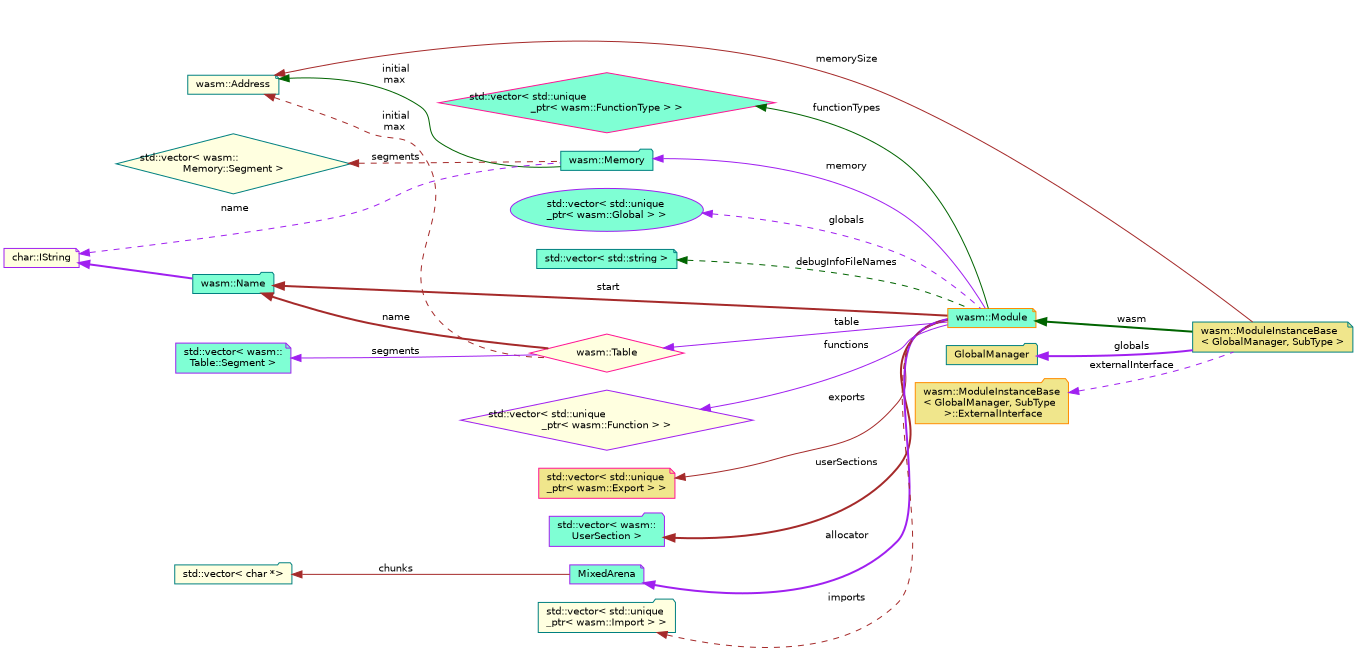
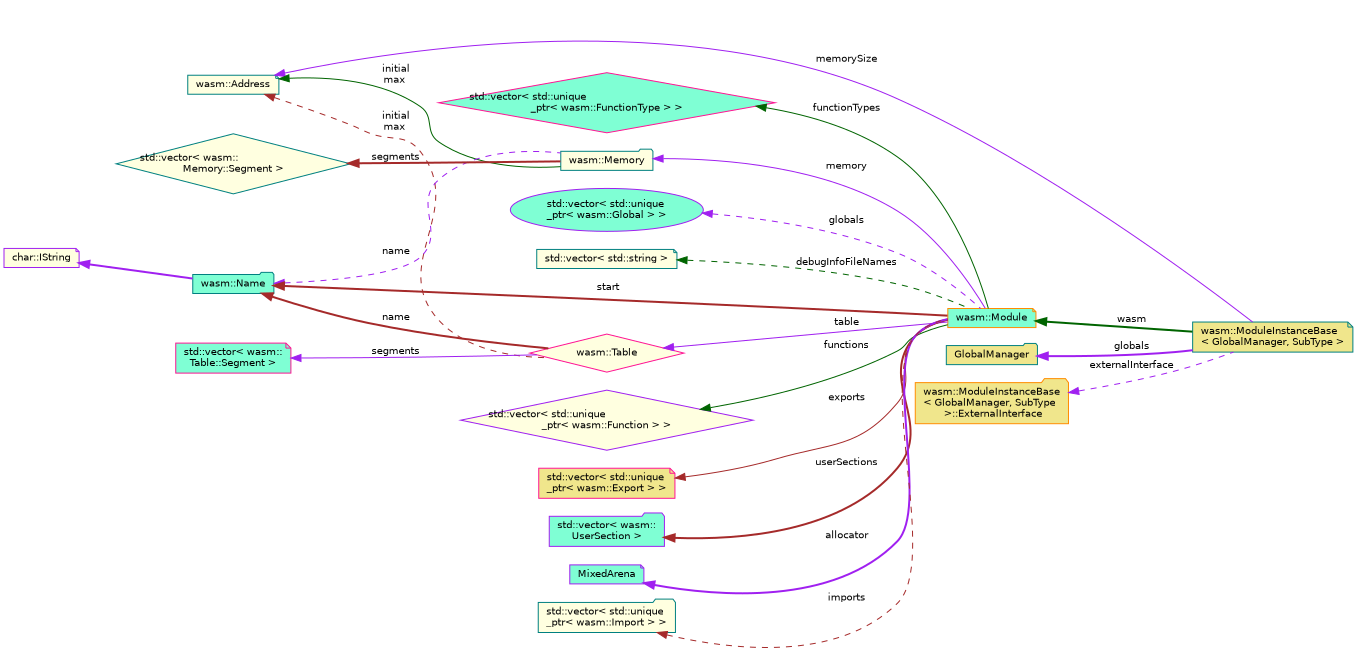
edge "wasm::ModuleInstanceBase < GlobalManager, SubType >" -> "wasm::Address": color brown -> purple
node "wasm::Memory": fillcolor aquamarine -> lightyellow
edge "wasm::Memory" -> "std::vector< wasm:: Memory::Segment >": style dashed -> bold
edge "wasm::Memory" -> "char::IString": now "wasm::Memory" -> "wasm::Name"
node "std::vector< std::string >": fillcolor aquamarine -> lightyellow
node "std::vector< wasm:: Table::Segment >": color purple -> deeppink
edge "wasm::Module" -> "std::vector< std::unique _ptr< wasm::Function > >": color purple -> darkgreen
node "std::vector< char *>": removed
